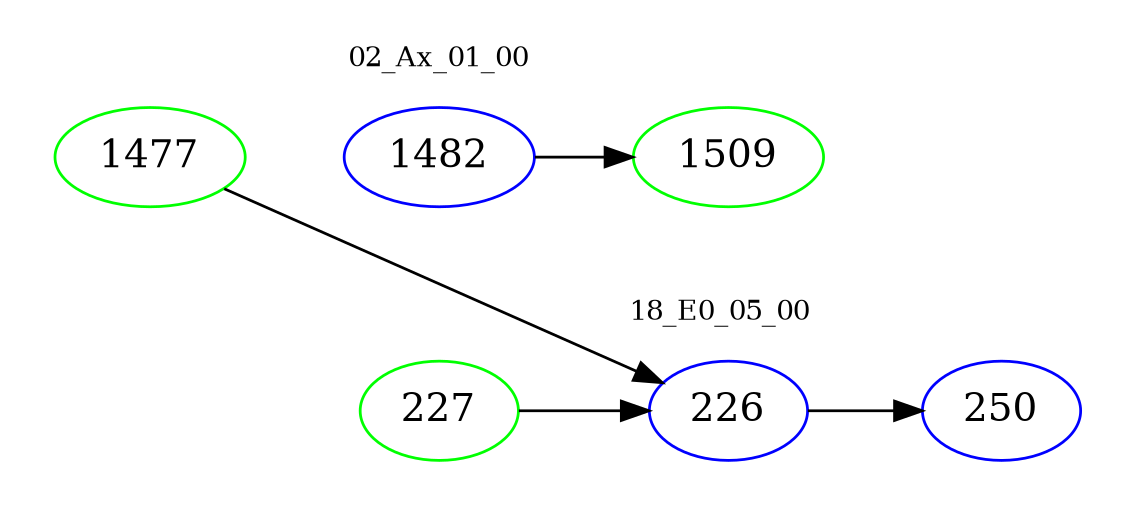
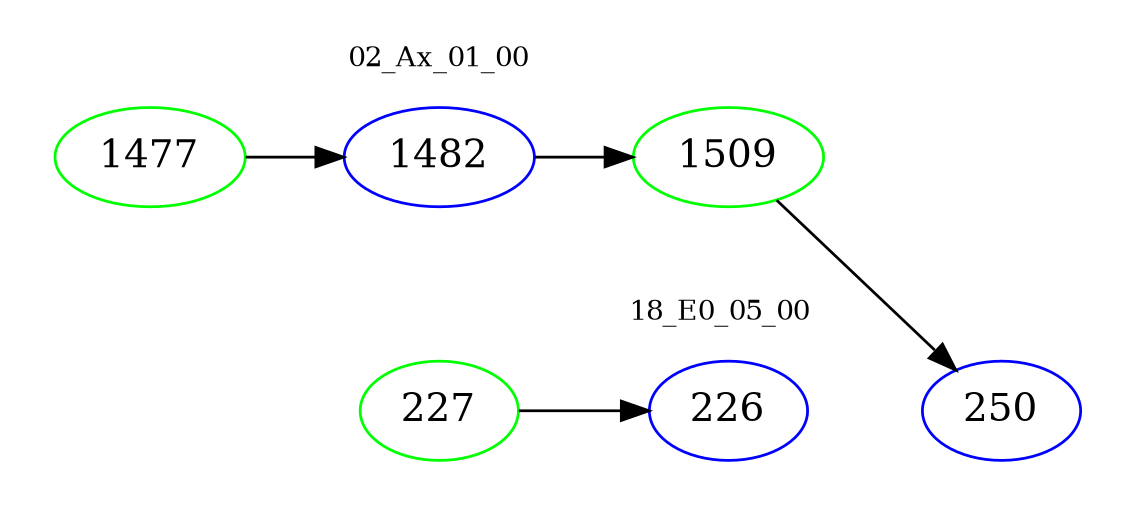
edge "1477" -> "226": now "1477" -> "1482"
edge "226" -> "250": now "1509" -> "250"
